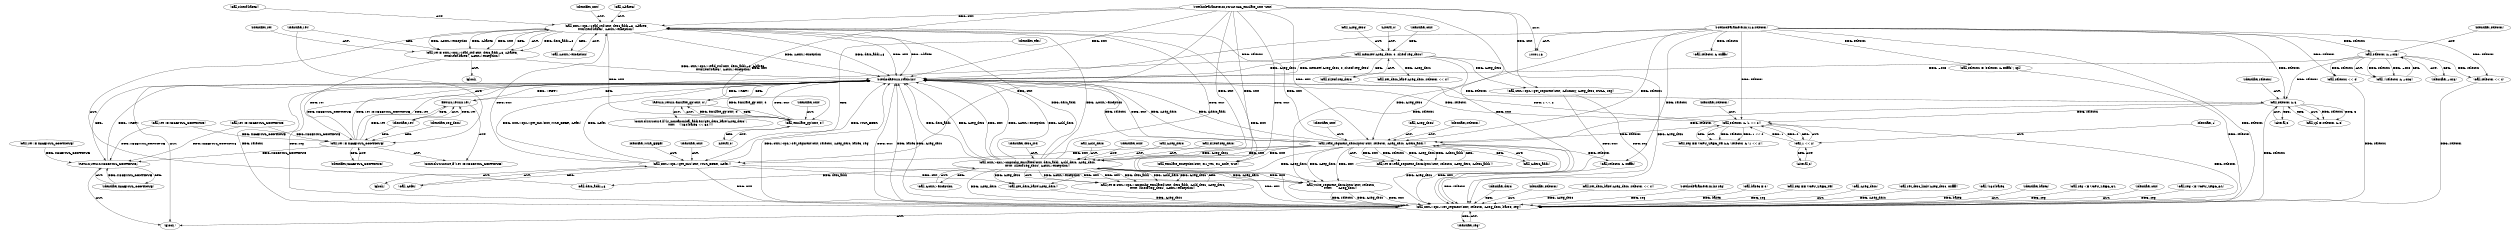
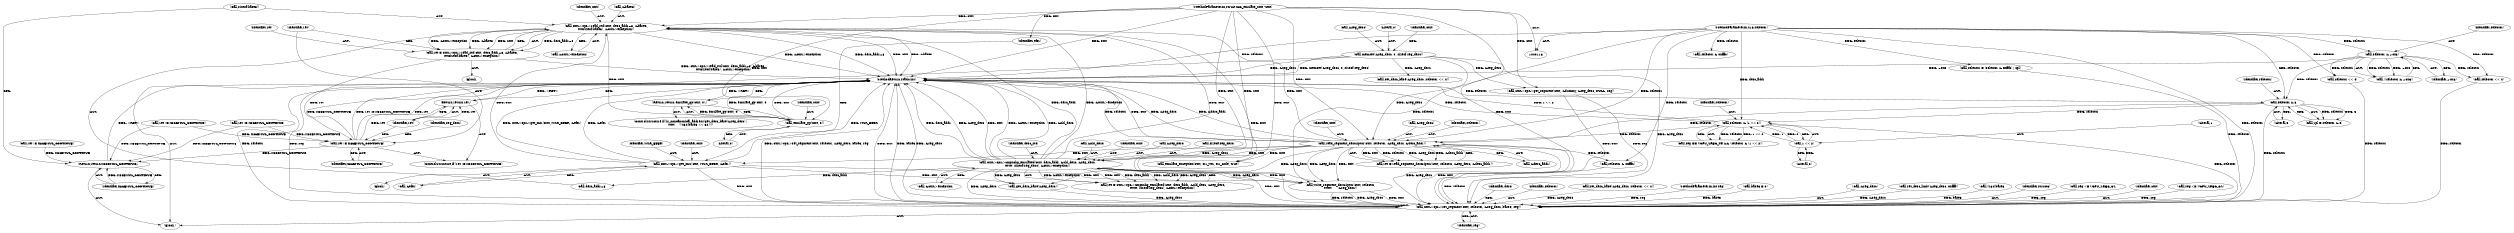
edge "(MethodParameterIn,u16 selector)" -> "(Call,selector & 3)": label "DDG: selector" -> "CFG: selector"
node "(Call,sizeof seg_desc)": removed
edge "(MethodParameterIn,u16 selector)" -> "(Call,selector & (1 << 2))": label "DDG: selector" -> "DDG: desc_addr"
edge "(MethodReturn,static int)" -> "(Return,return X86EMUL_CONTINUE;)": now "(Call,sizeof(base3))" -> "(Return,return X86EMUL_CONTINUE;)"
edge "(MethodParameterIn,struct x86_emulate_ctxt *ctxt)" -> "(Call,ctxt->ops->get_msr(ctxt, MSR_EFER, &efer))": now "(MethodParameterIn,struct x86_emulate_ctxt *ctxt)" -> "(Identifier,efer)"
node "(Identifier,1)": label "(Identifier,1)" -> "(Literal,1)"
edge "(Literal,2)" -> "(Call,1 << 2)": label "AST: " -> "DDG: "
node "(Call,seg == VCPU_SREG_TR)": removed
node "(Identifier,base3)": label "(Identifier,base3)" -> "(Identifier,struct3)"
